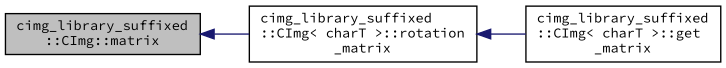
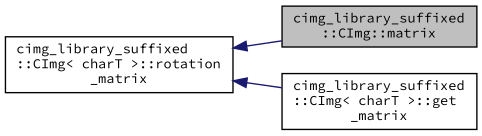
edge "cimg_library_suffixed ::CImg< charT >::rotation _matrix" -> "cimg_library_suffixed ::CImg::matrix": reversed
